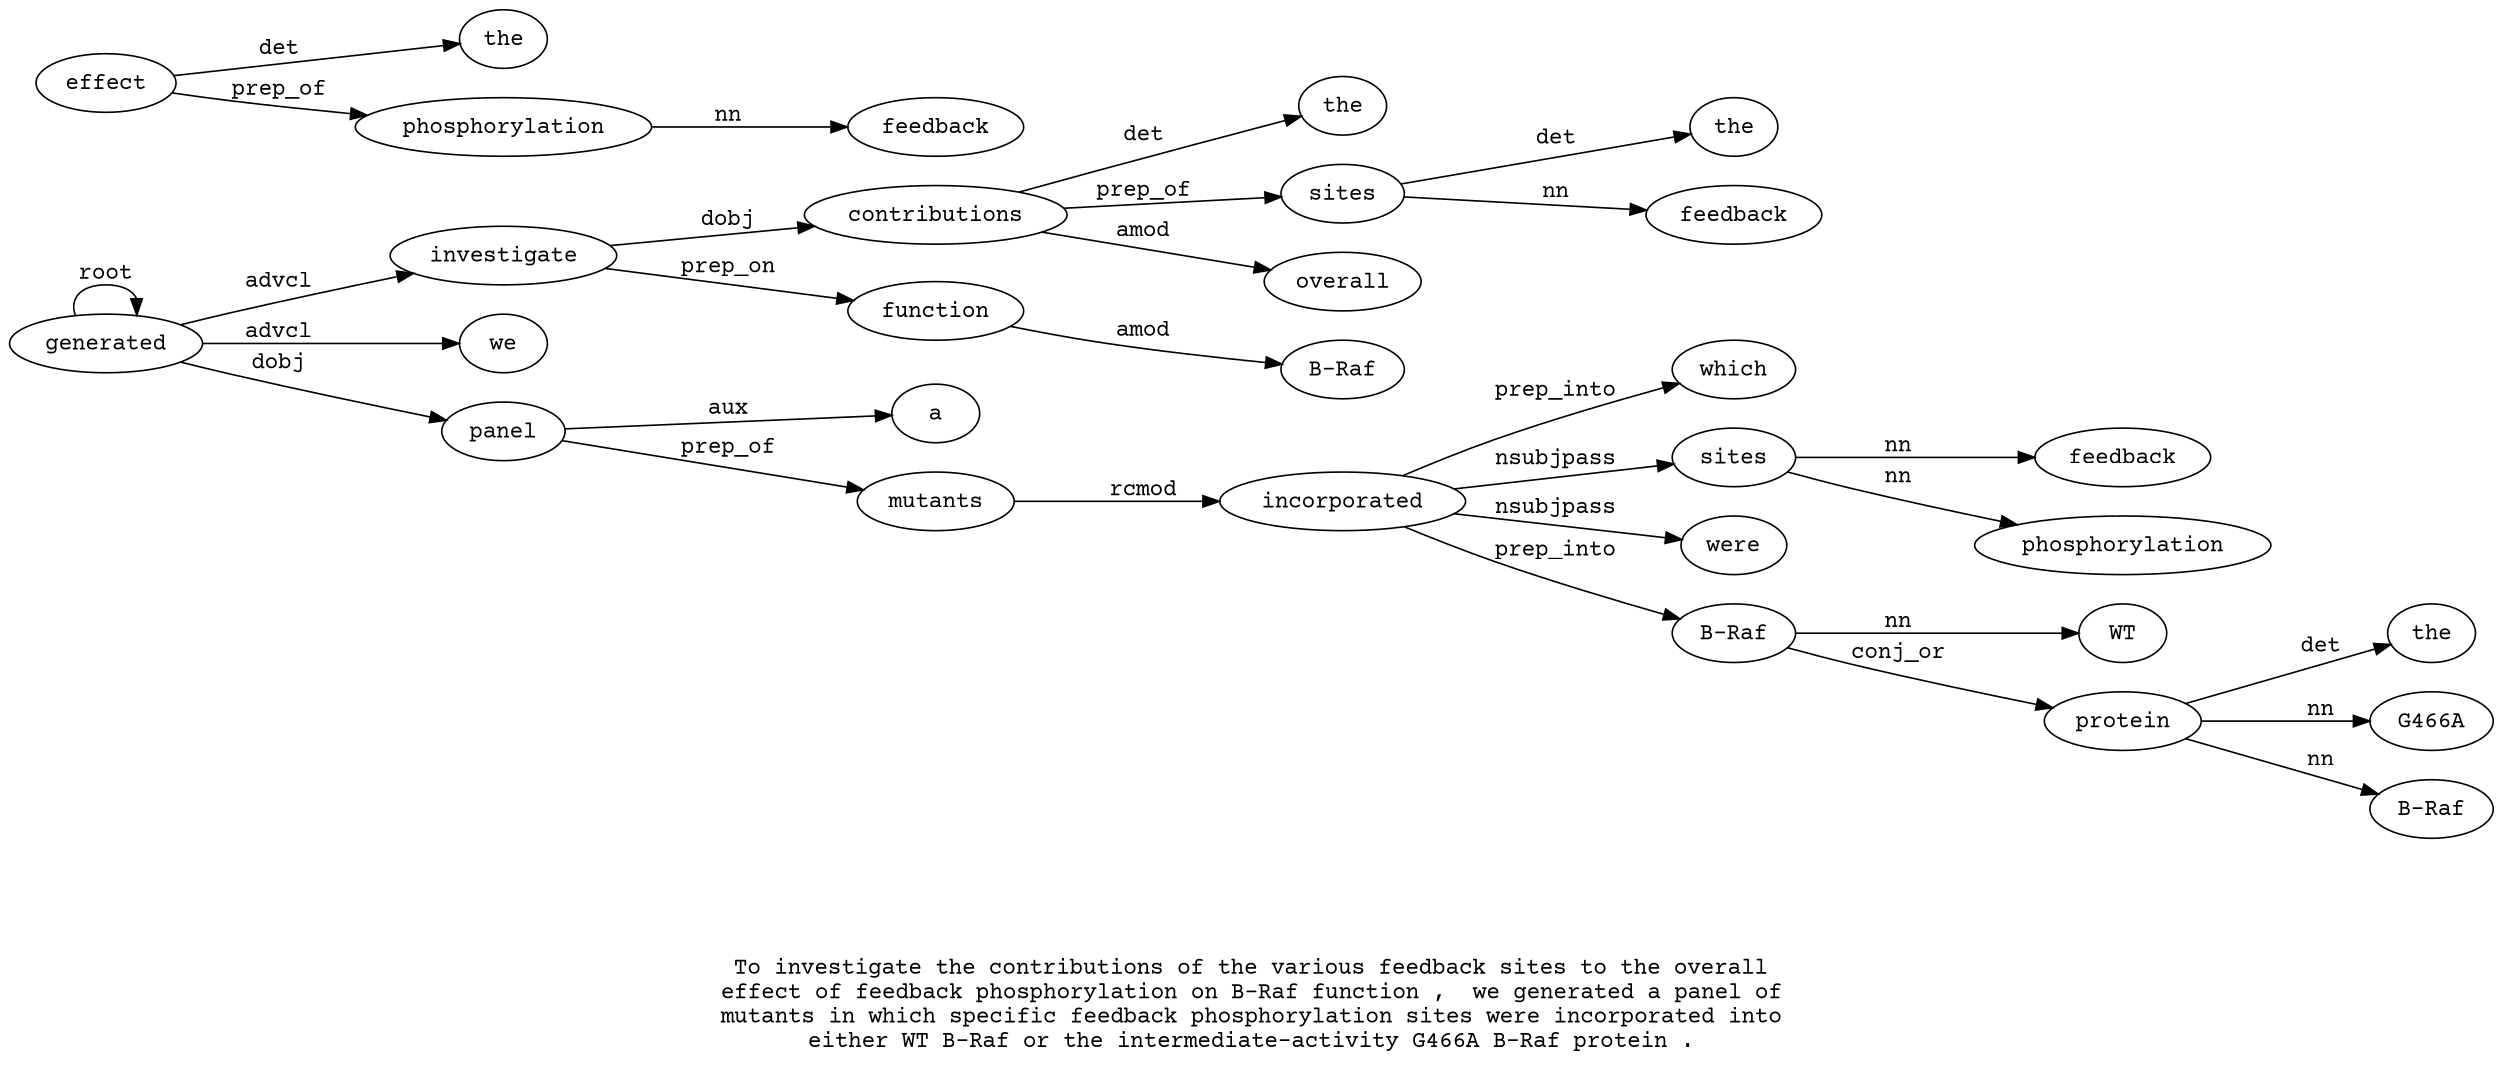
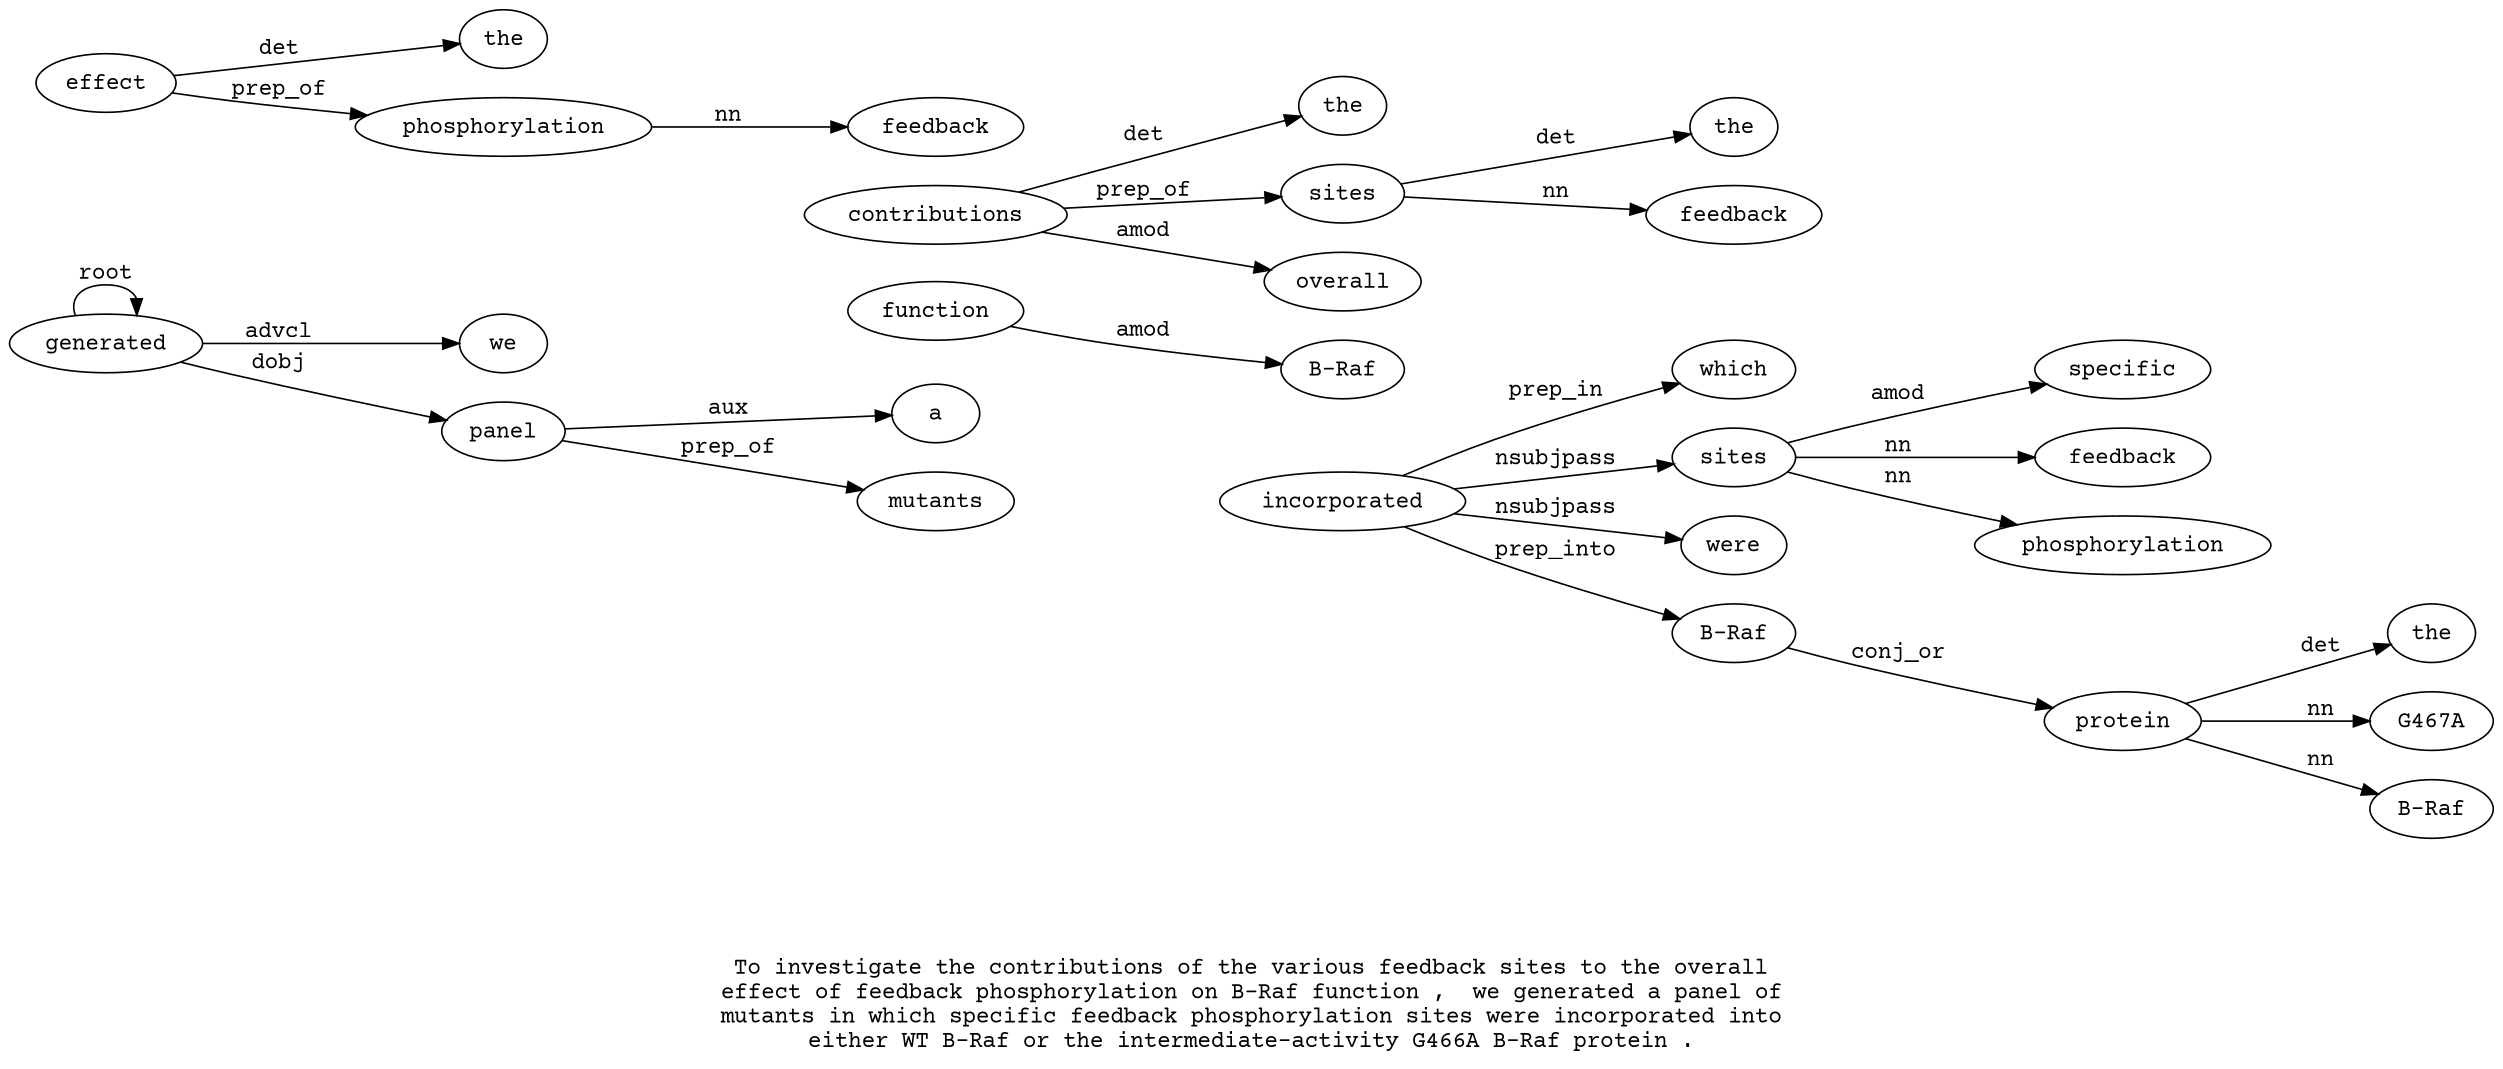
node "investigate": removed
node "specific": added
edge "incorporated" -> "which": label "prep_into" -> "prep_in"
edge "mutants" -> "incorporated": removed, label "rcmod"
node "WT": removed
node "G466A": label "G466A" -> "G467A"
